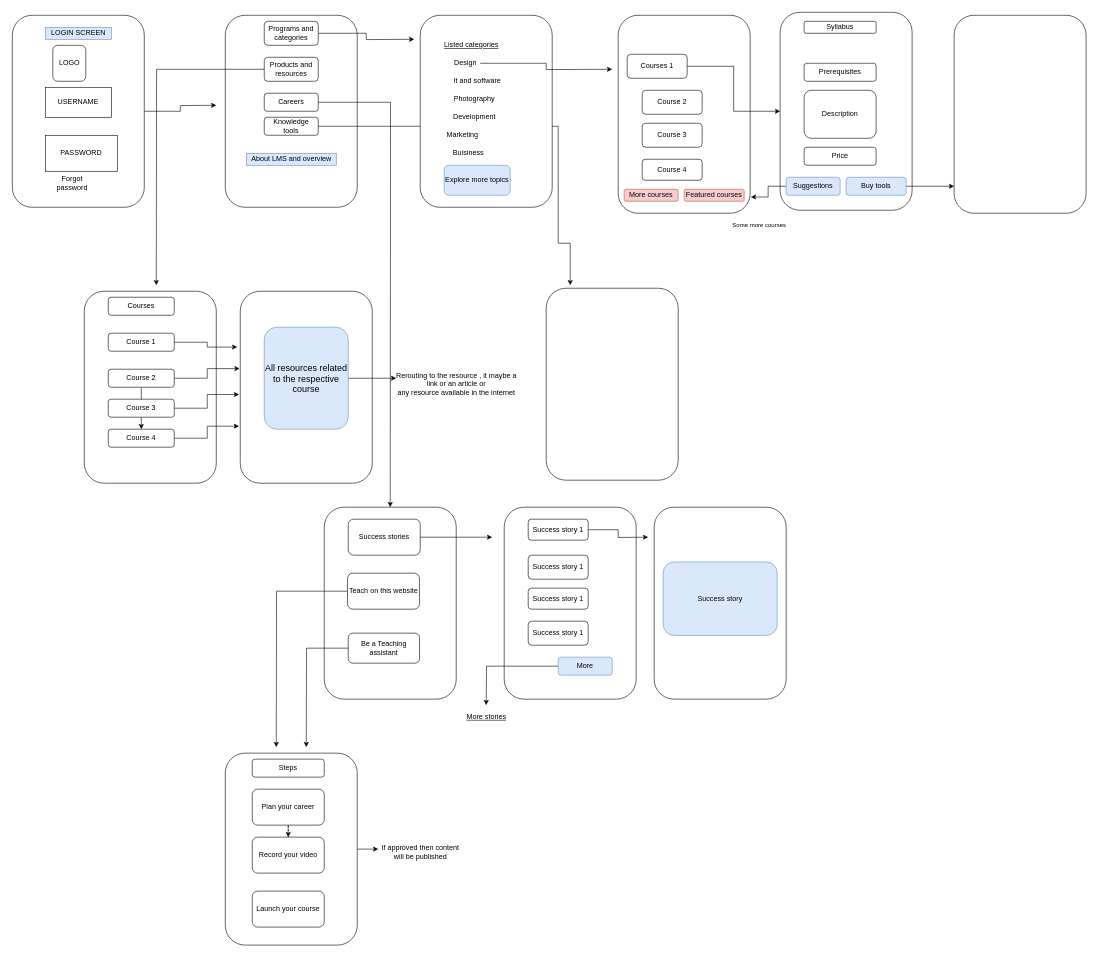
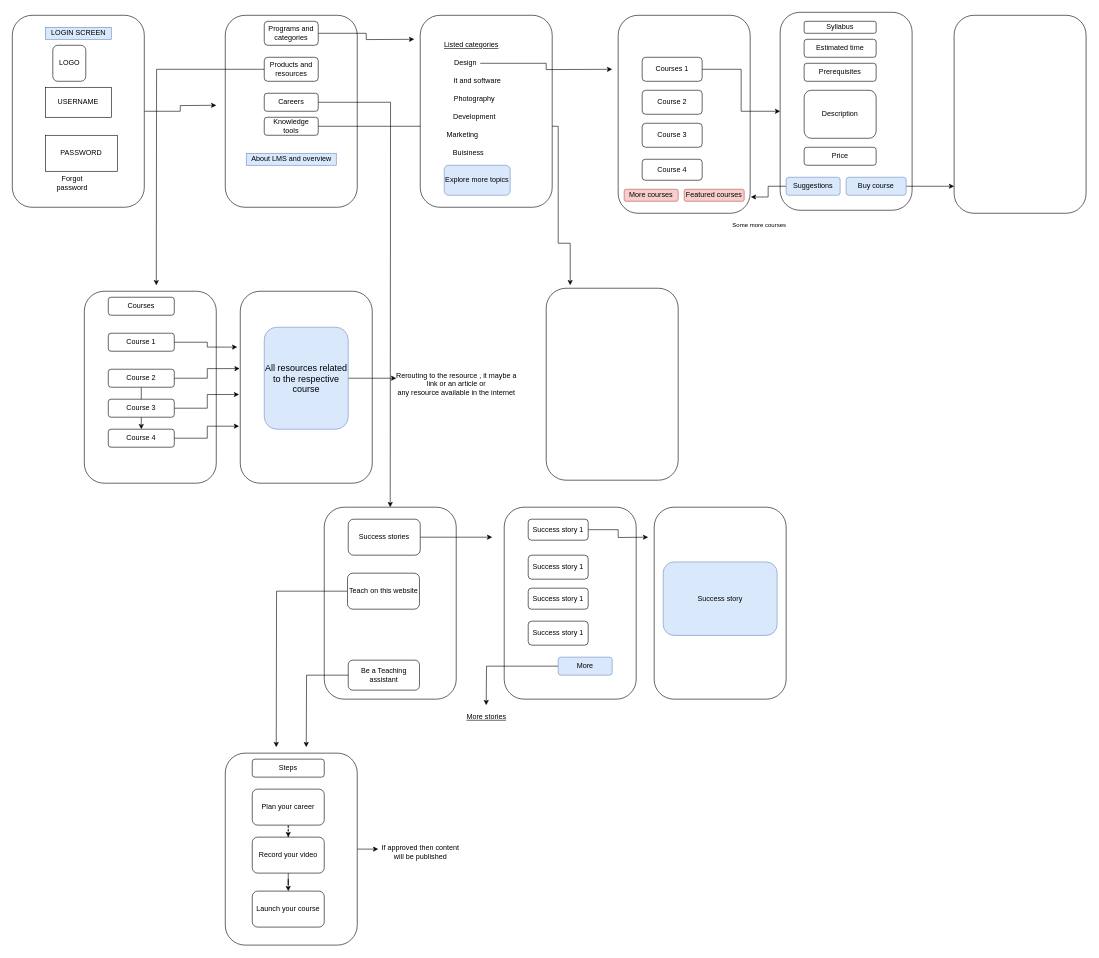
node "Estimated time": added
node "Courses 1": moved (657, 66) -> (672, 69)
node "Buy tools": label "Buy tools" -> "Buy course"
node "Be a Teaching assistant": moved (384, 648) -> (384, 675)
edge "Record your video" -> "Launch your course": added
